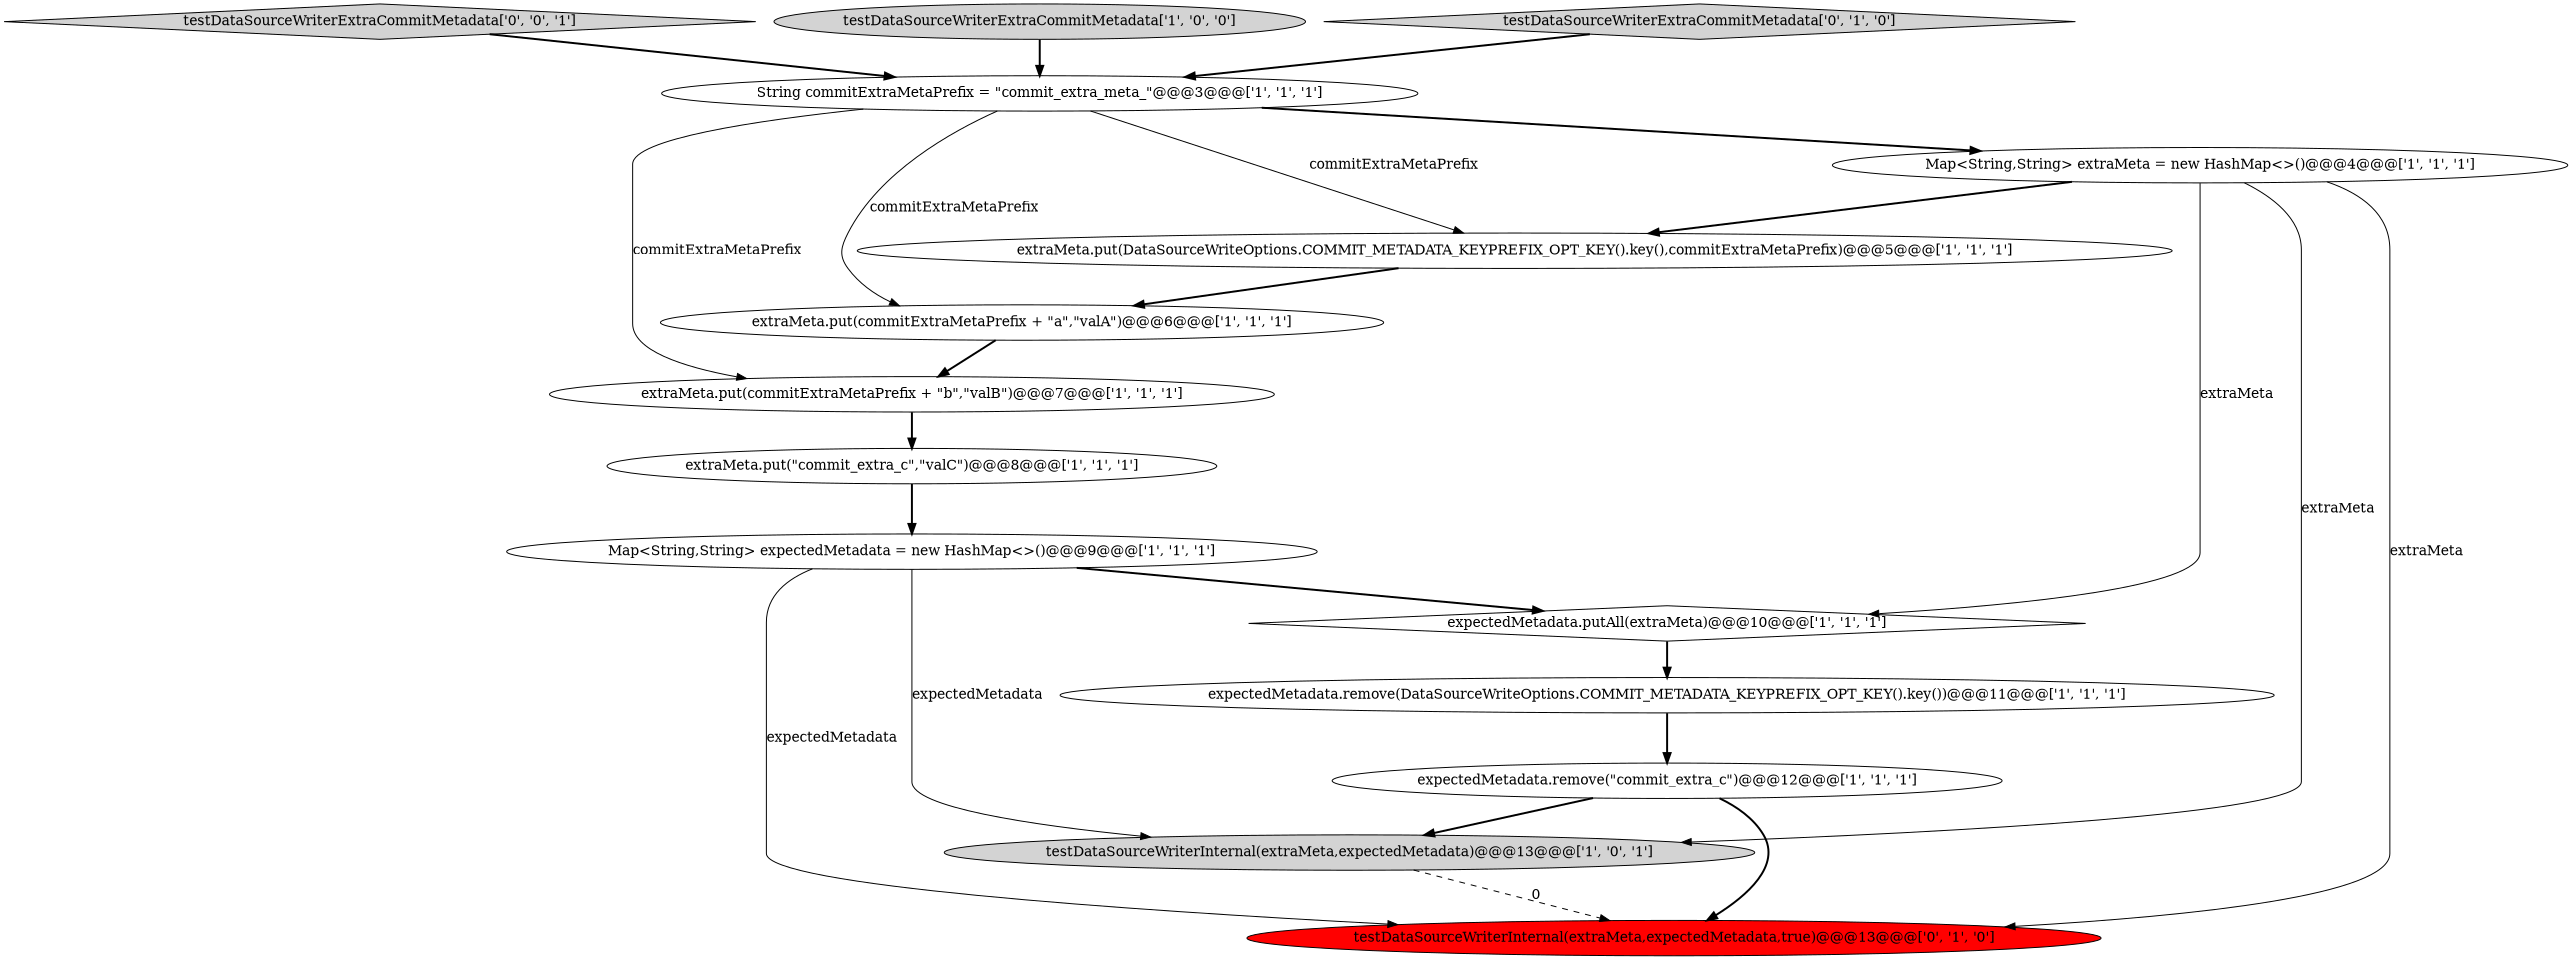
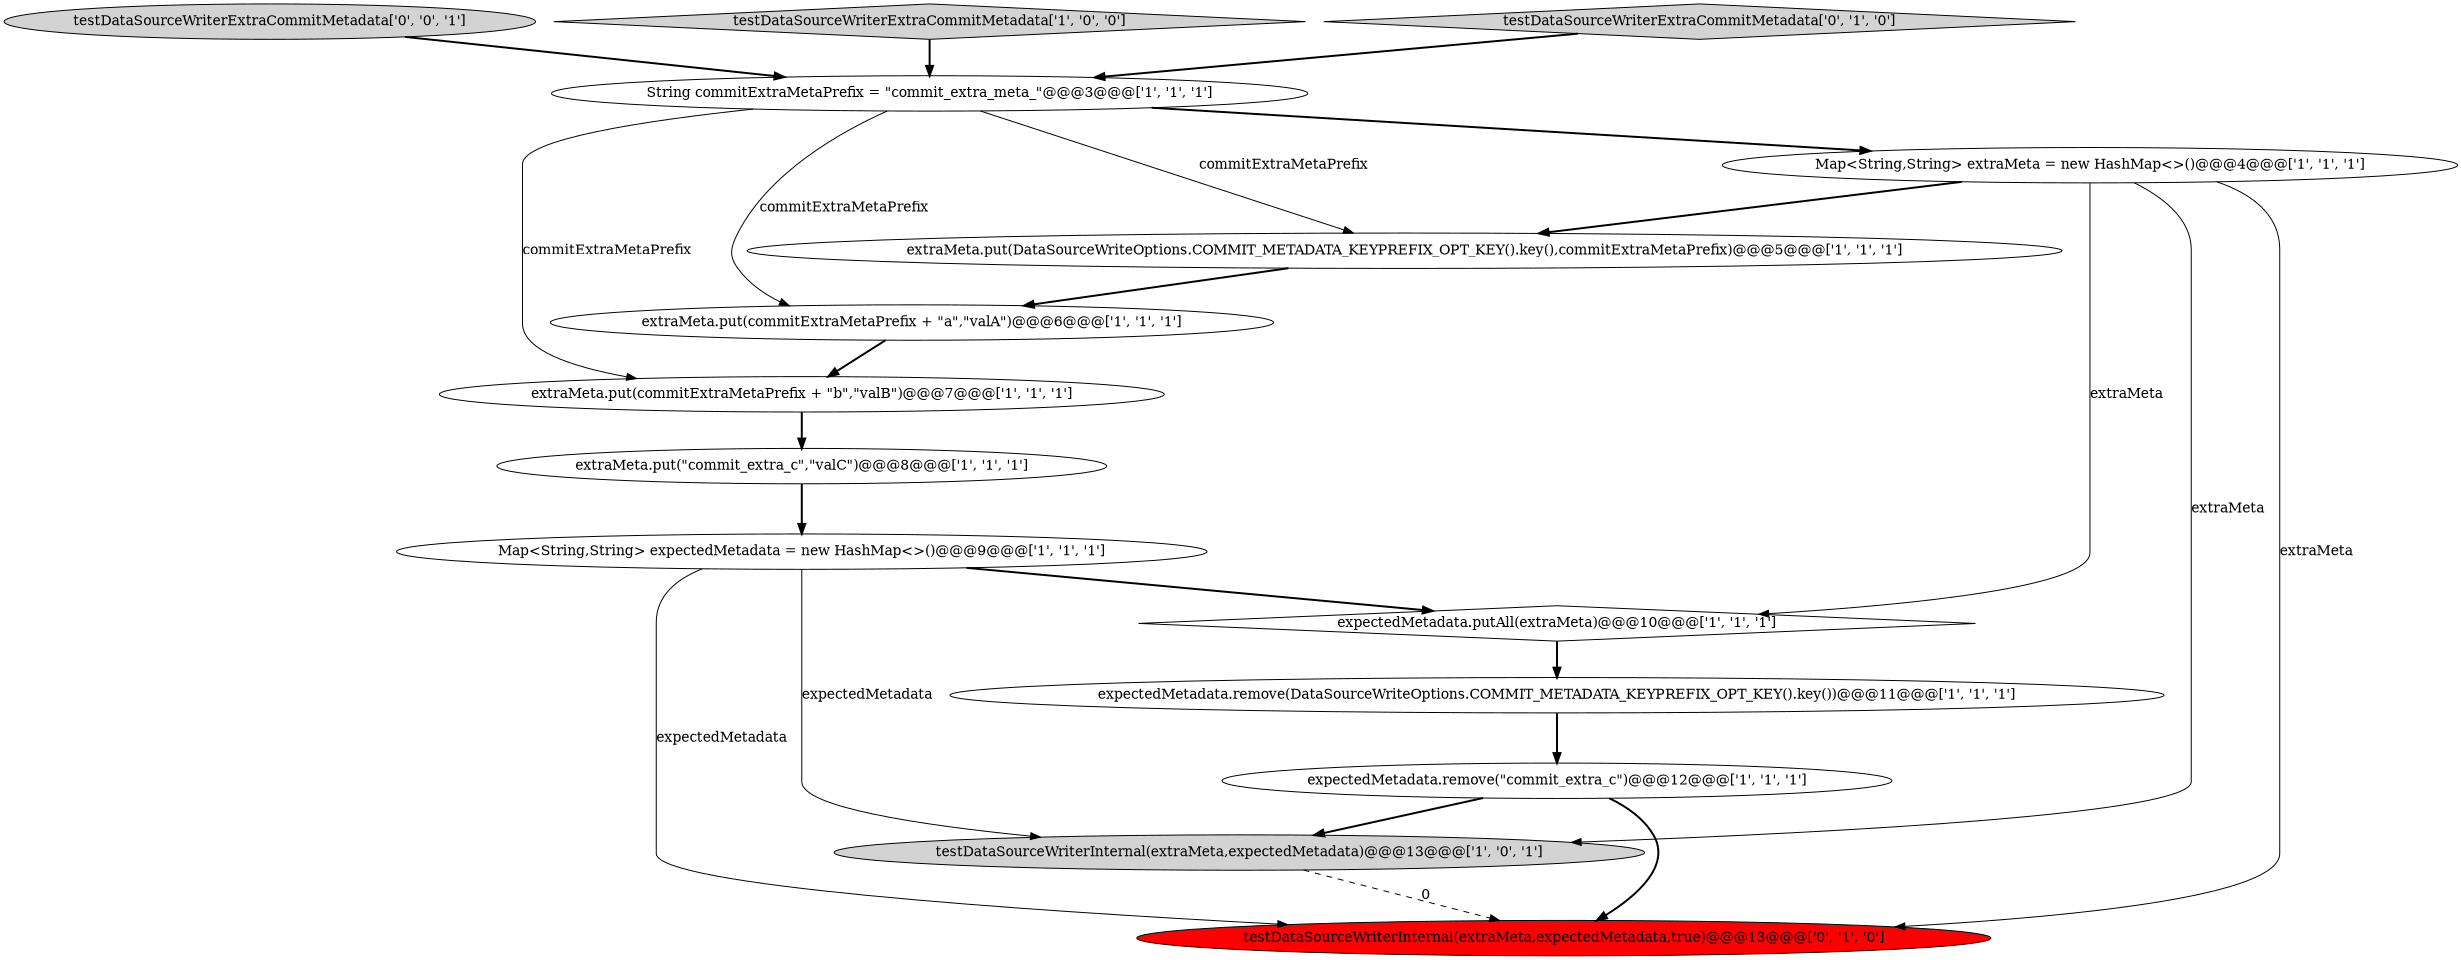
node "testDataSourceWriterExtraCommitMetadata['0', '0', '1']": shape diamond -> ellipse
node "testDataSourceWriterExtraCommitMetadata['1', '0', '0']": shape ellipse -> diamond
